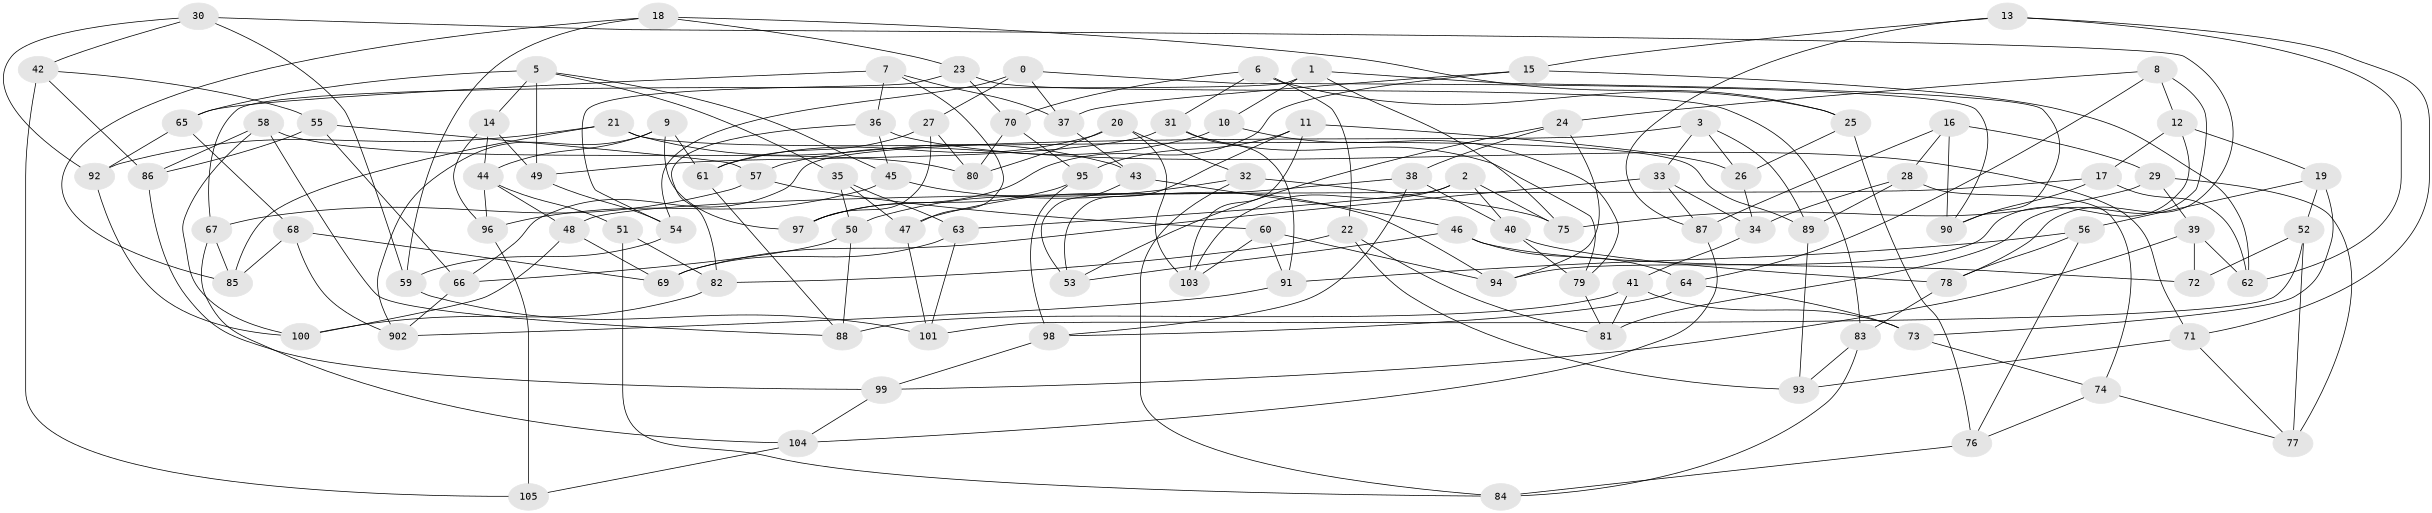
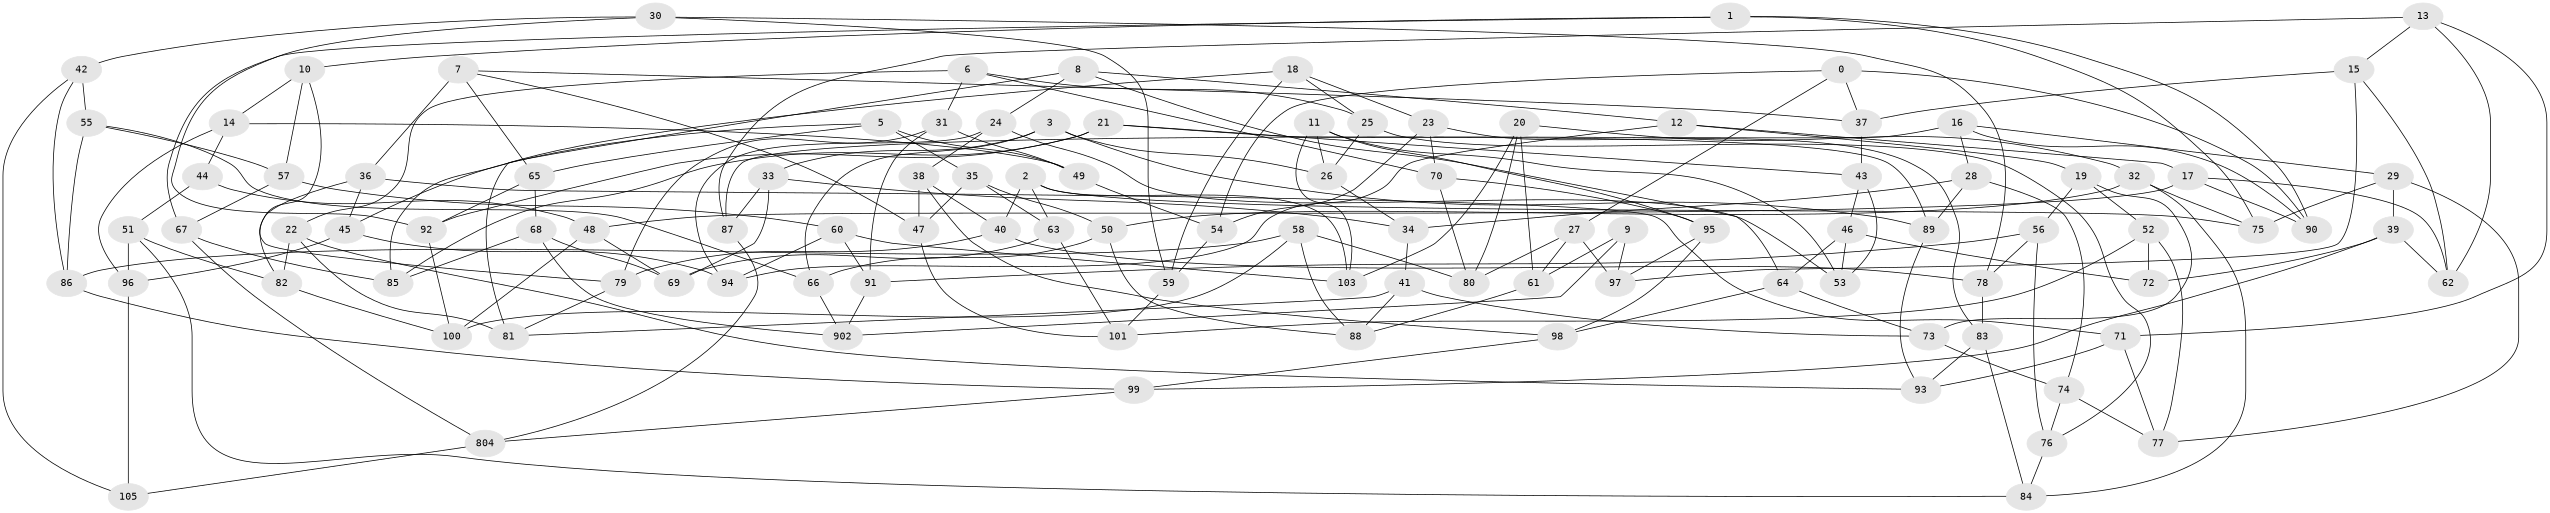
edge "5" -- "14": now "10" -- "14"
edge "9" -- "44": removed
edge "44" -- "96": now "51" -- "96"
node "104": label "104" -> "804"
